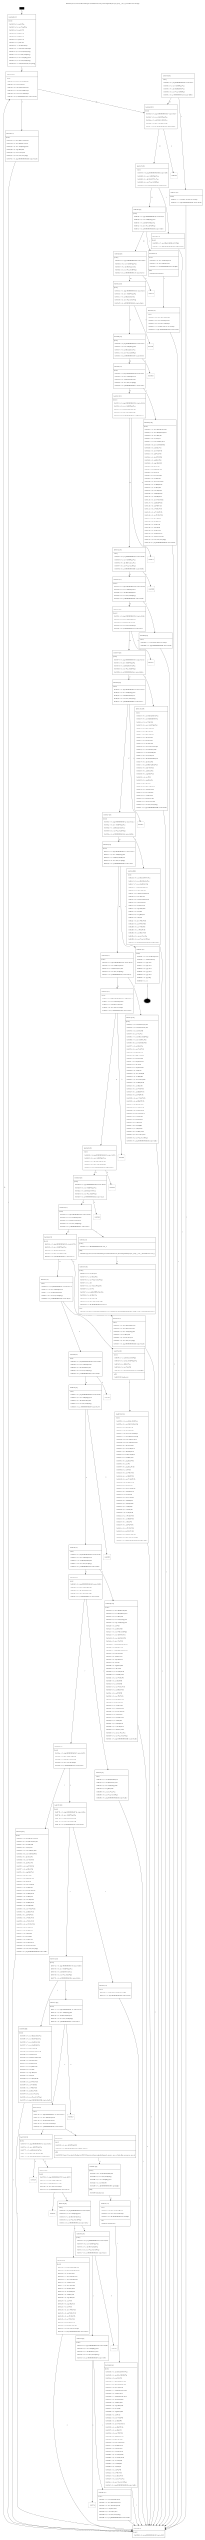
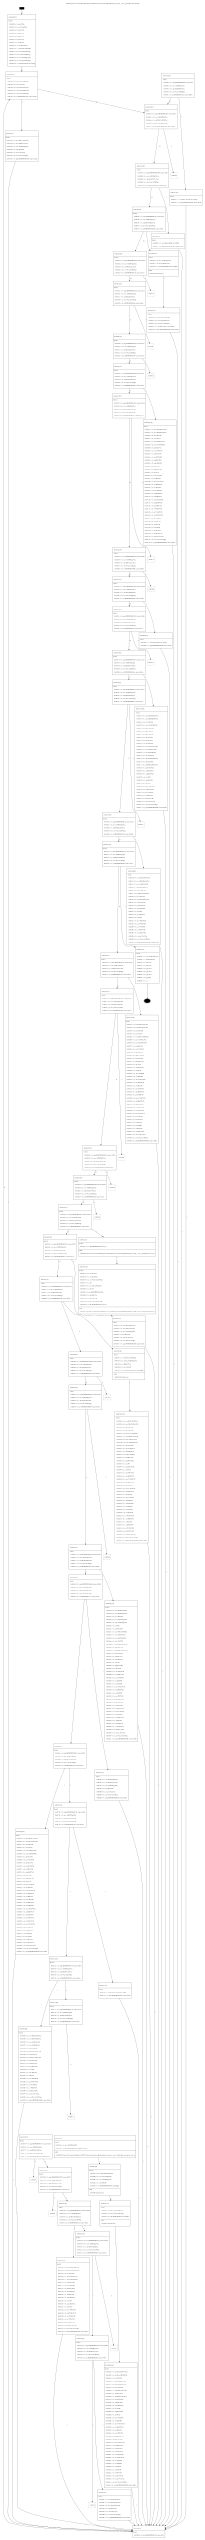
node "0x401750 [25]": removed
